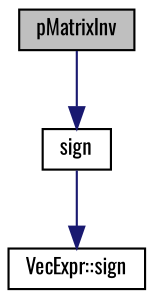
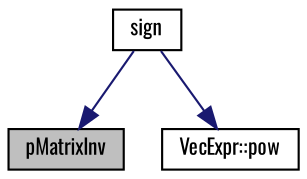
edge "pMatrixInv" -> "sign": reversed
node "VecExpr::sign": label "VecExpr::sign" -> "VecExpr::pow"
